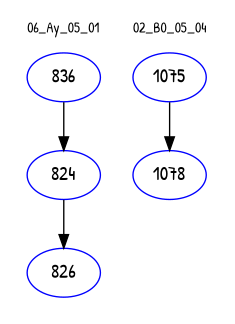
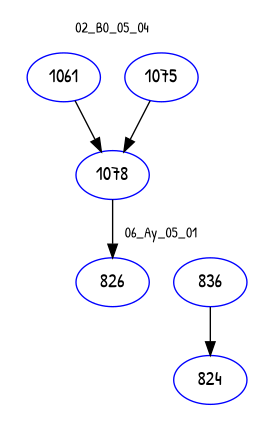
node "1061": added
edge "824" -> "826": now "1078" -> "826"
